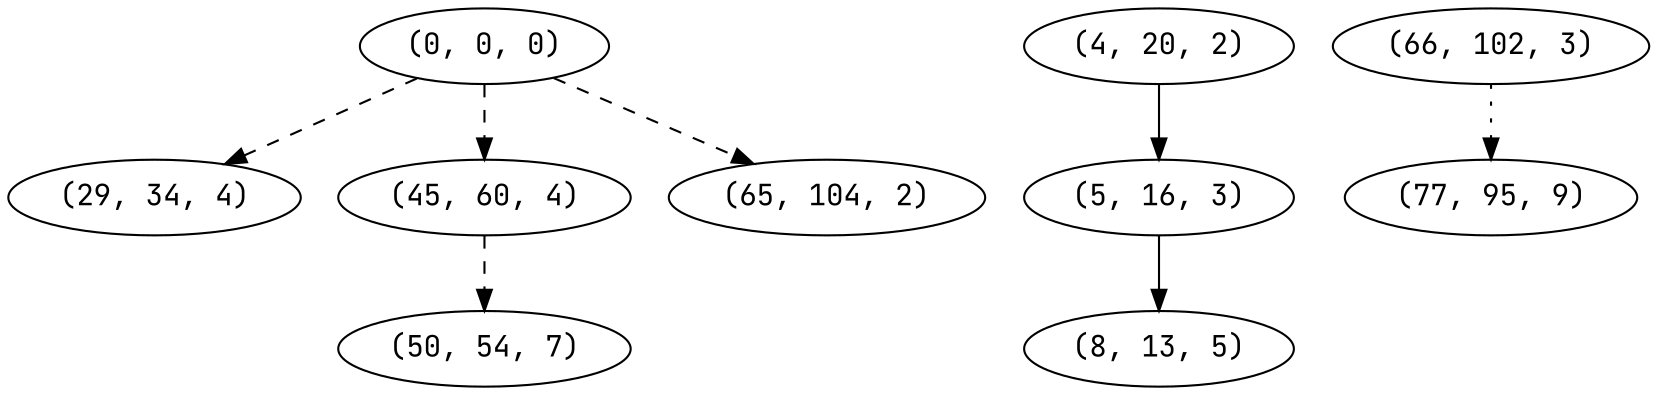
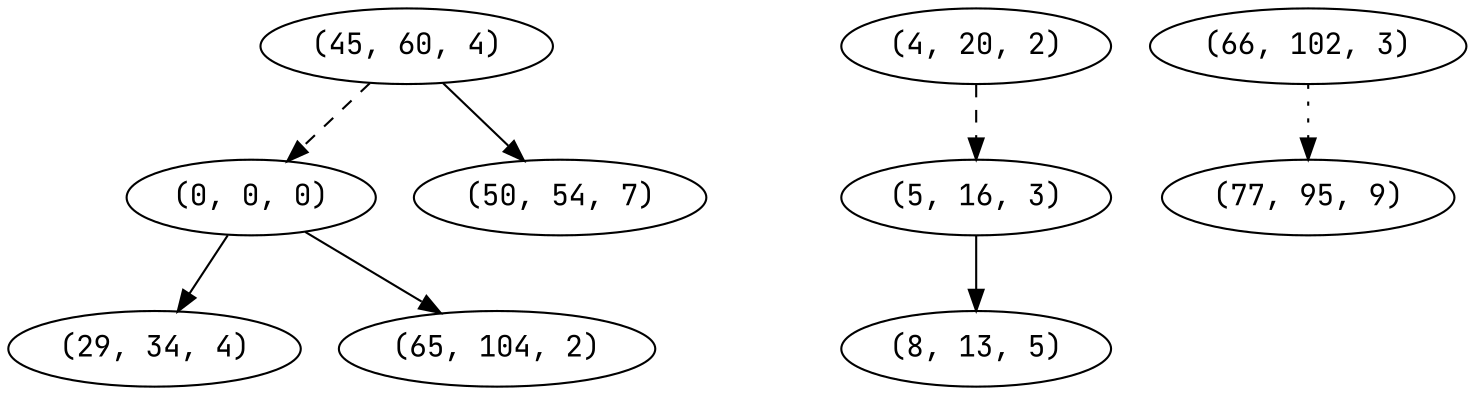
edge "(0, 0, 0)" -> "(45, 60, 4)": reversed
edge "(4, 20, 2)" -> "(5, 16, 3)": style solid -> dashed
edge "(0, 0, 0)" -> "(29, 34, 4)": style dashed -> solid
edge "(0, 0, 0)" -> "(65, 104, 2)": style dashed -> solid
edge "(45, 60, 4)" -> "(50, 54, 7)": style dashed -> solid
